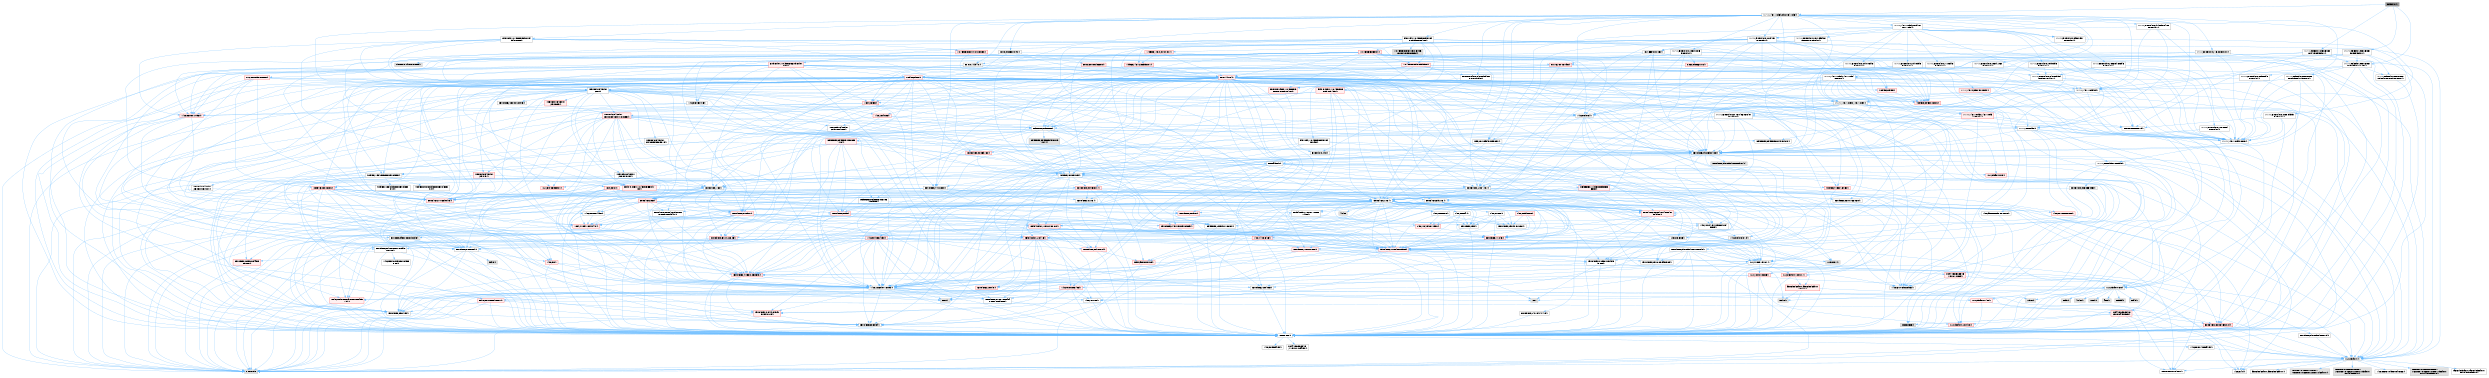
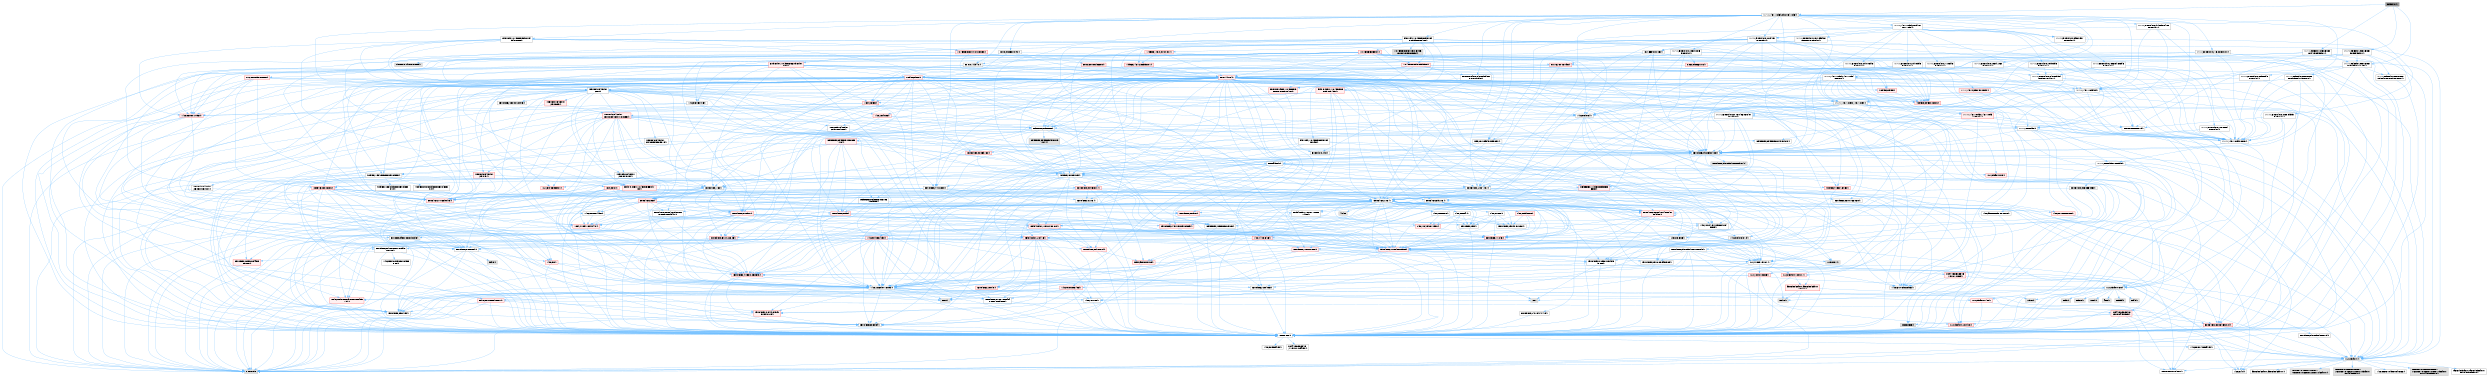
edge "MVVM/Extensions/DynamicExtension Container.h" -> "Delegates/DelegateCombinations.h": now "MVVM/Extensions/DynamicExtension Container.h" -> "Delegates/MulticastDelegate Base.h"
edge "CoreMinimal.h" -> "Misc/OutputDevice.h": removed
node "Delegates/AssertionMacros.h": label "Delegates/AssertionMacros.h" -> "Delegates/IntegerSequence.h"
node "limits.h": label "limits.h" -> "stdarg.h"
